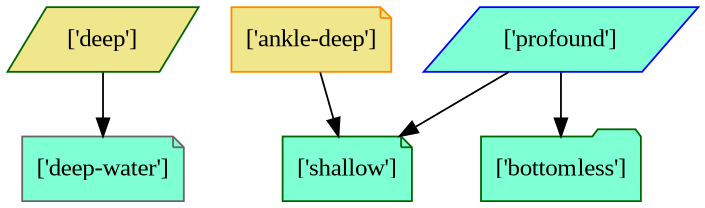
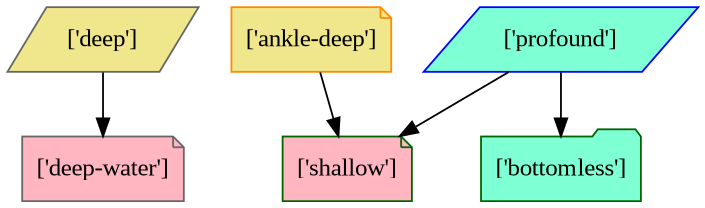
node "['deep']": color darkgreen -> gray40
node "['deep-water']": fillcolor aquamarine -> lightpink
node "['shallow']": fillcolor aquamarine -> lightpink
